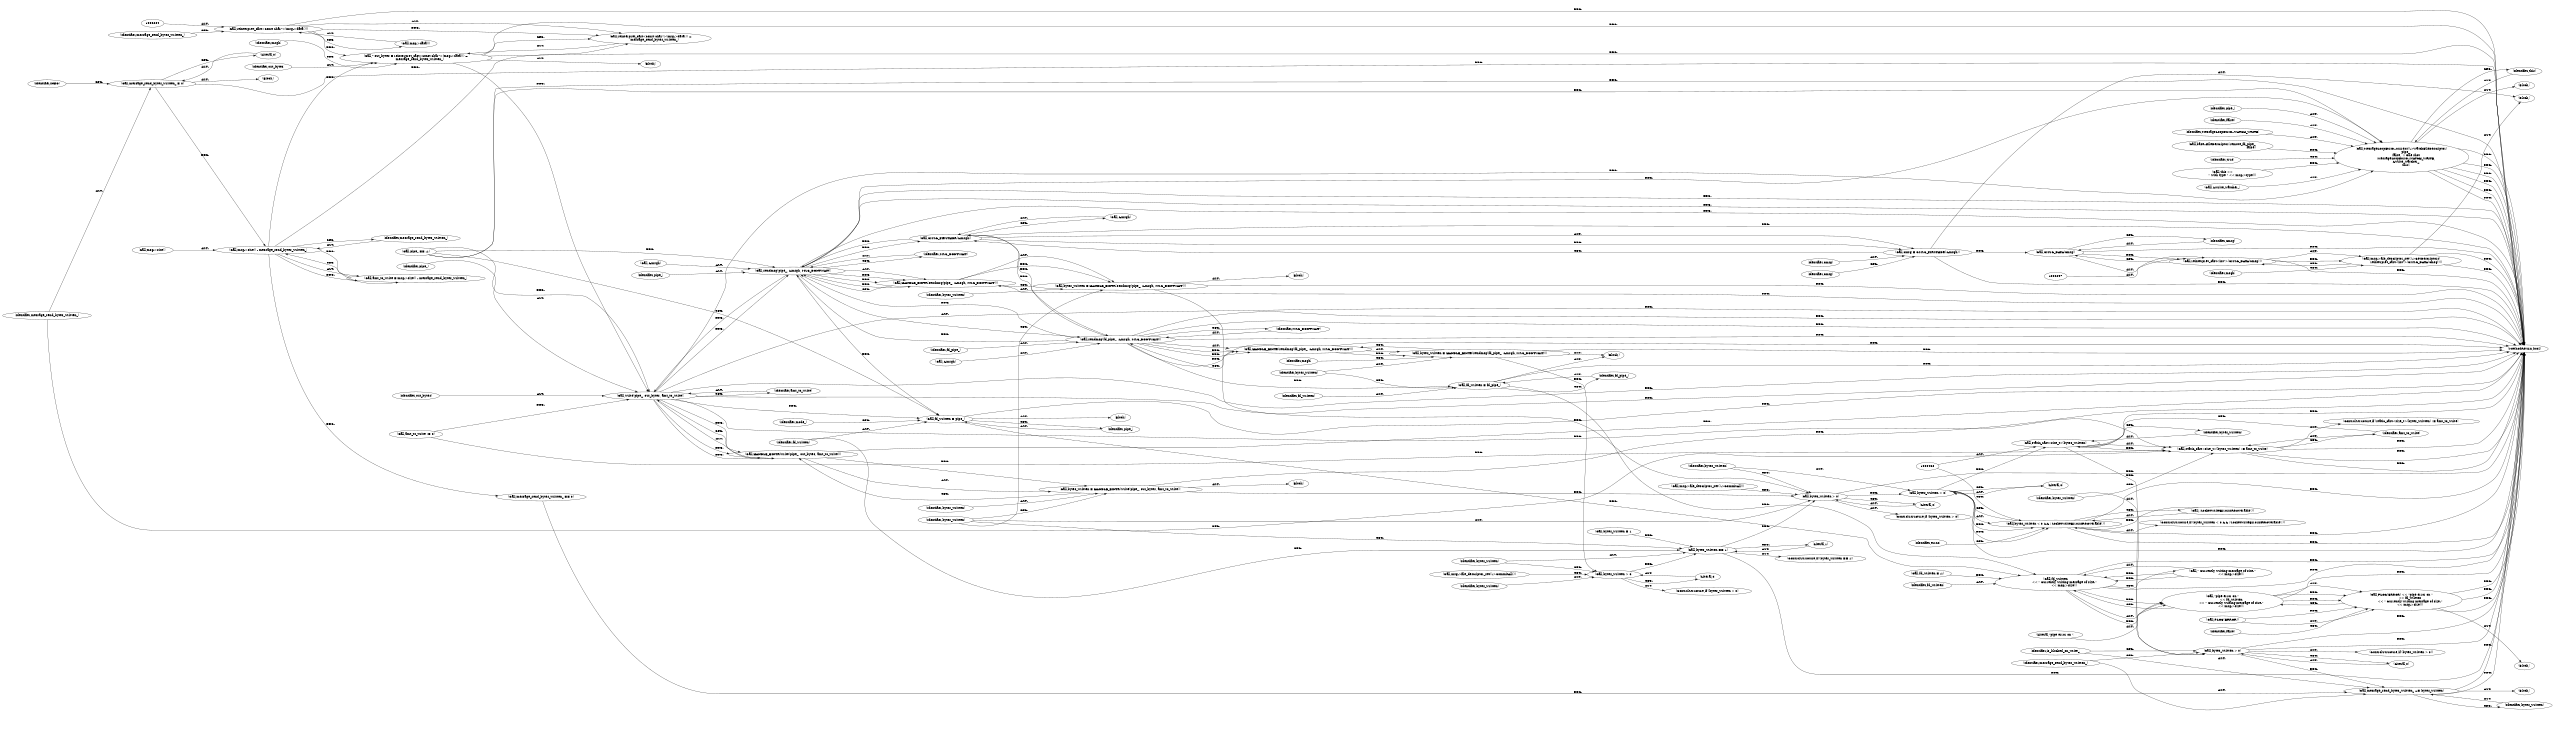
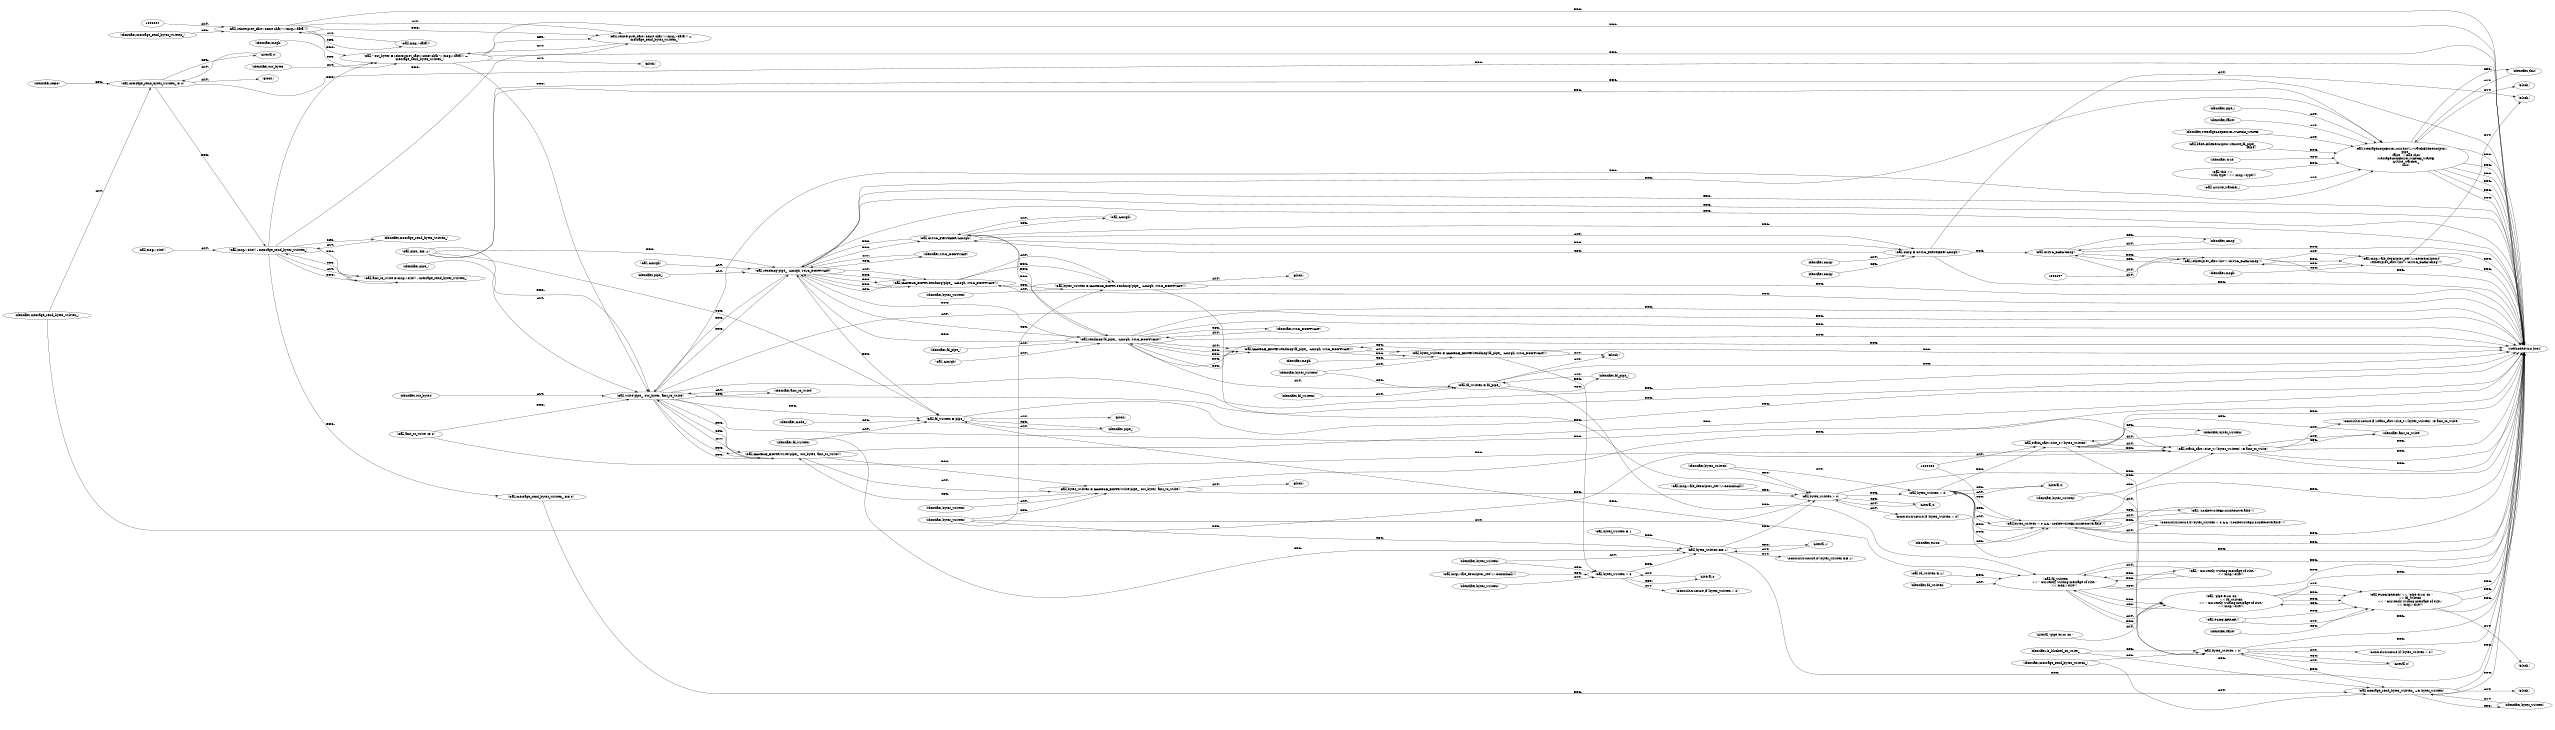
edge "(Call,sendmsg(fd_pipe_, &msgh, MSG_DONTWAIT))" -> "(Call,fd_written = fd_pipe_)": label "DDG: " -> "AST: "
edge "(Identifier,is_blocked_on_write_)" -> "(Call,message_send_bytes_written_ += bytes_written)": label "AST: " -> "CFG: "
